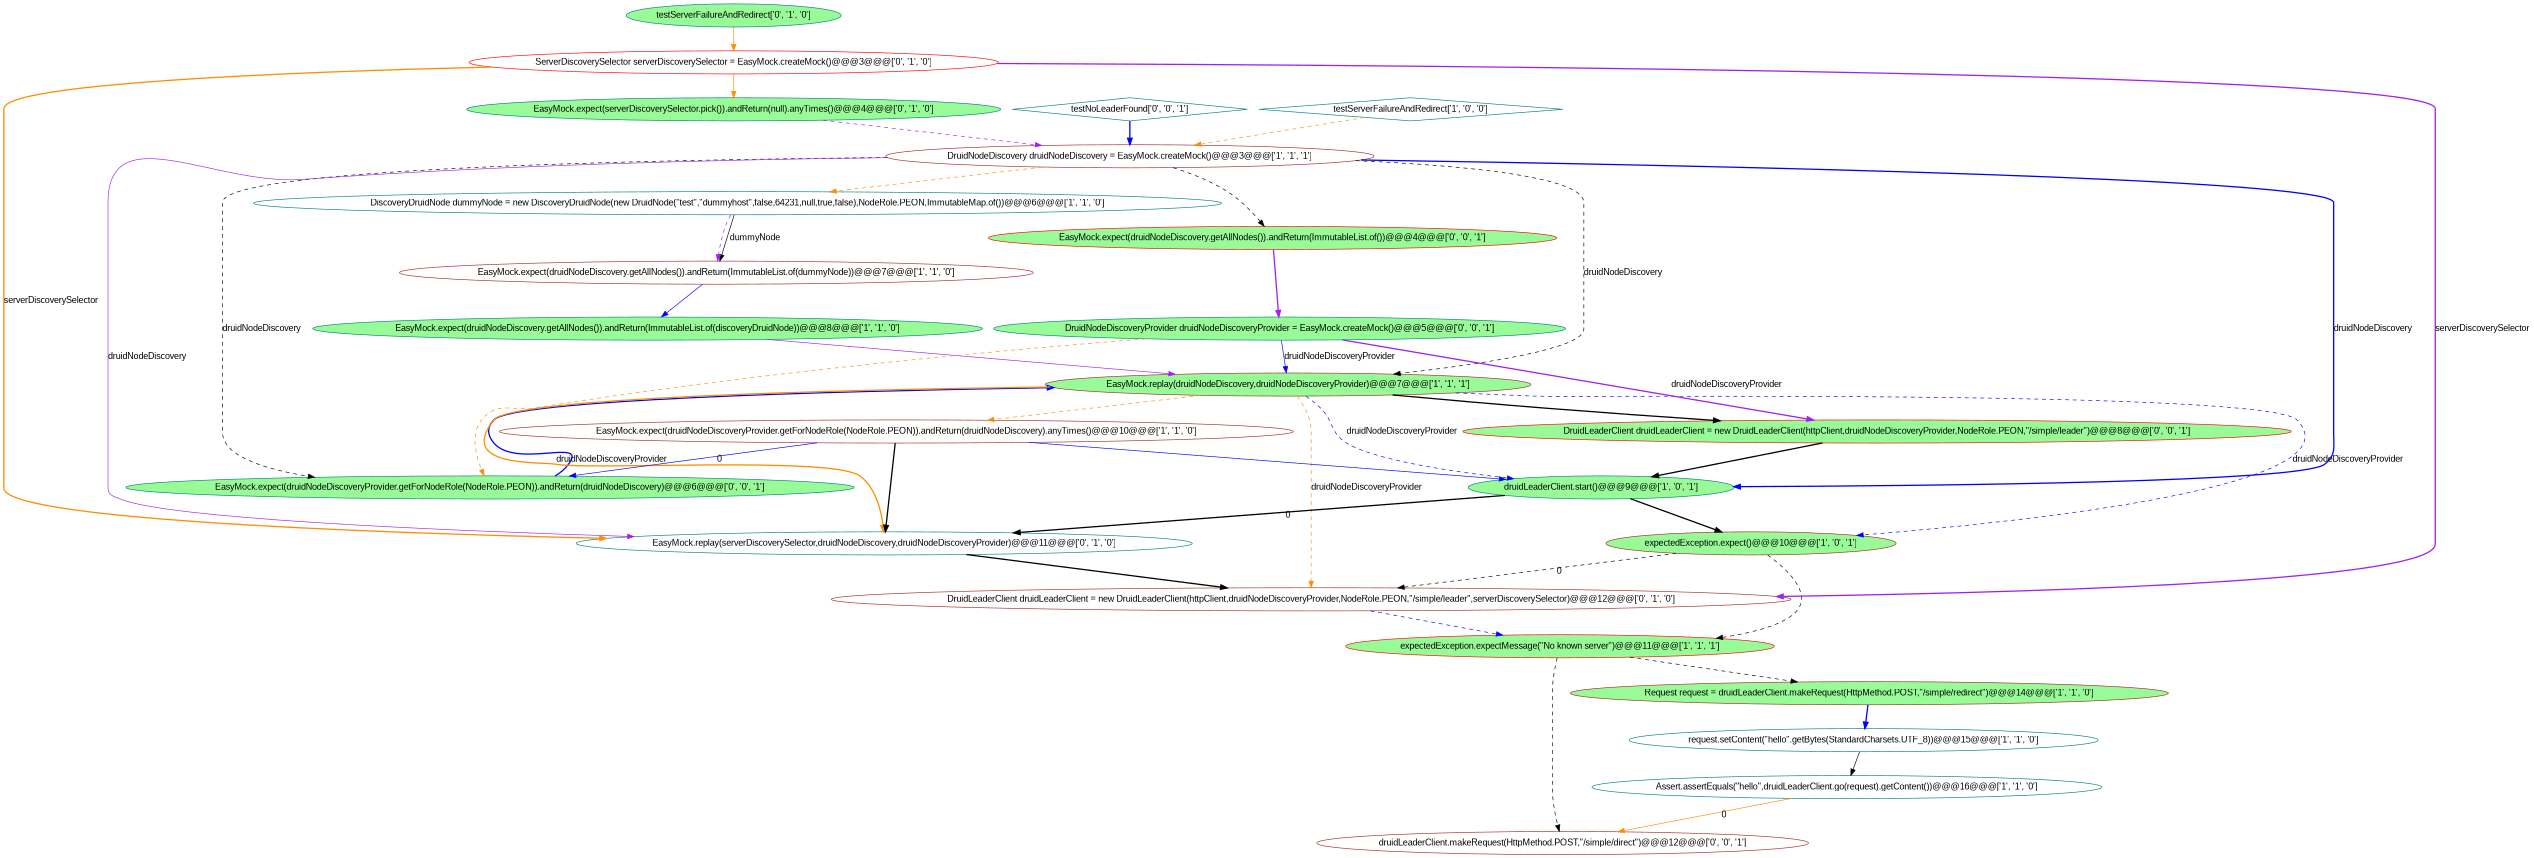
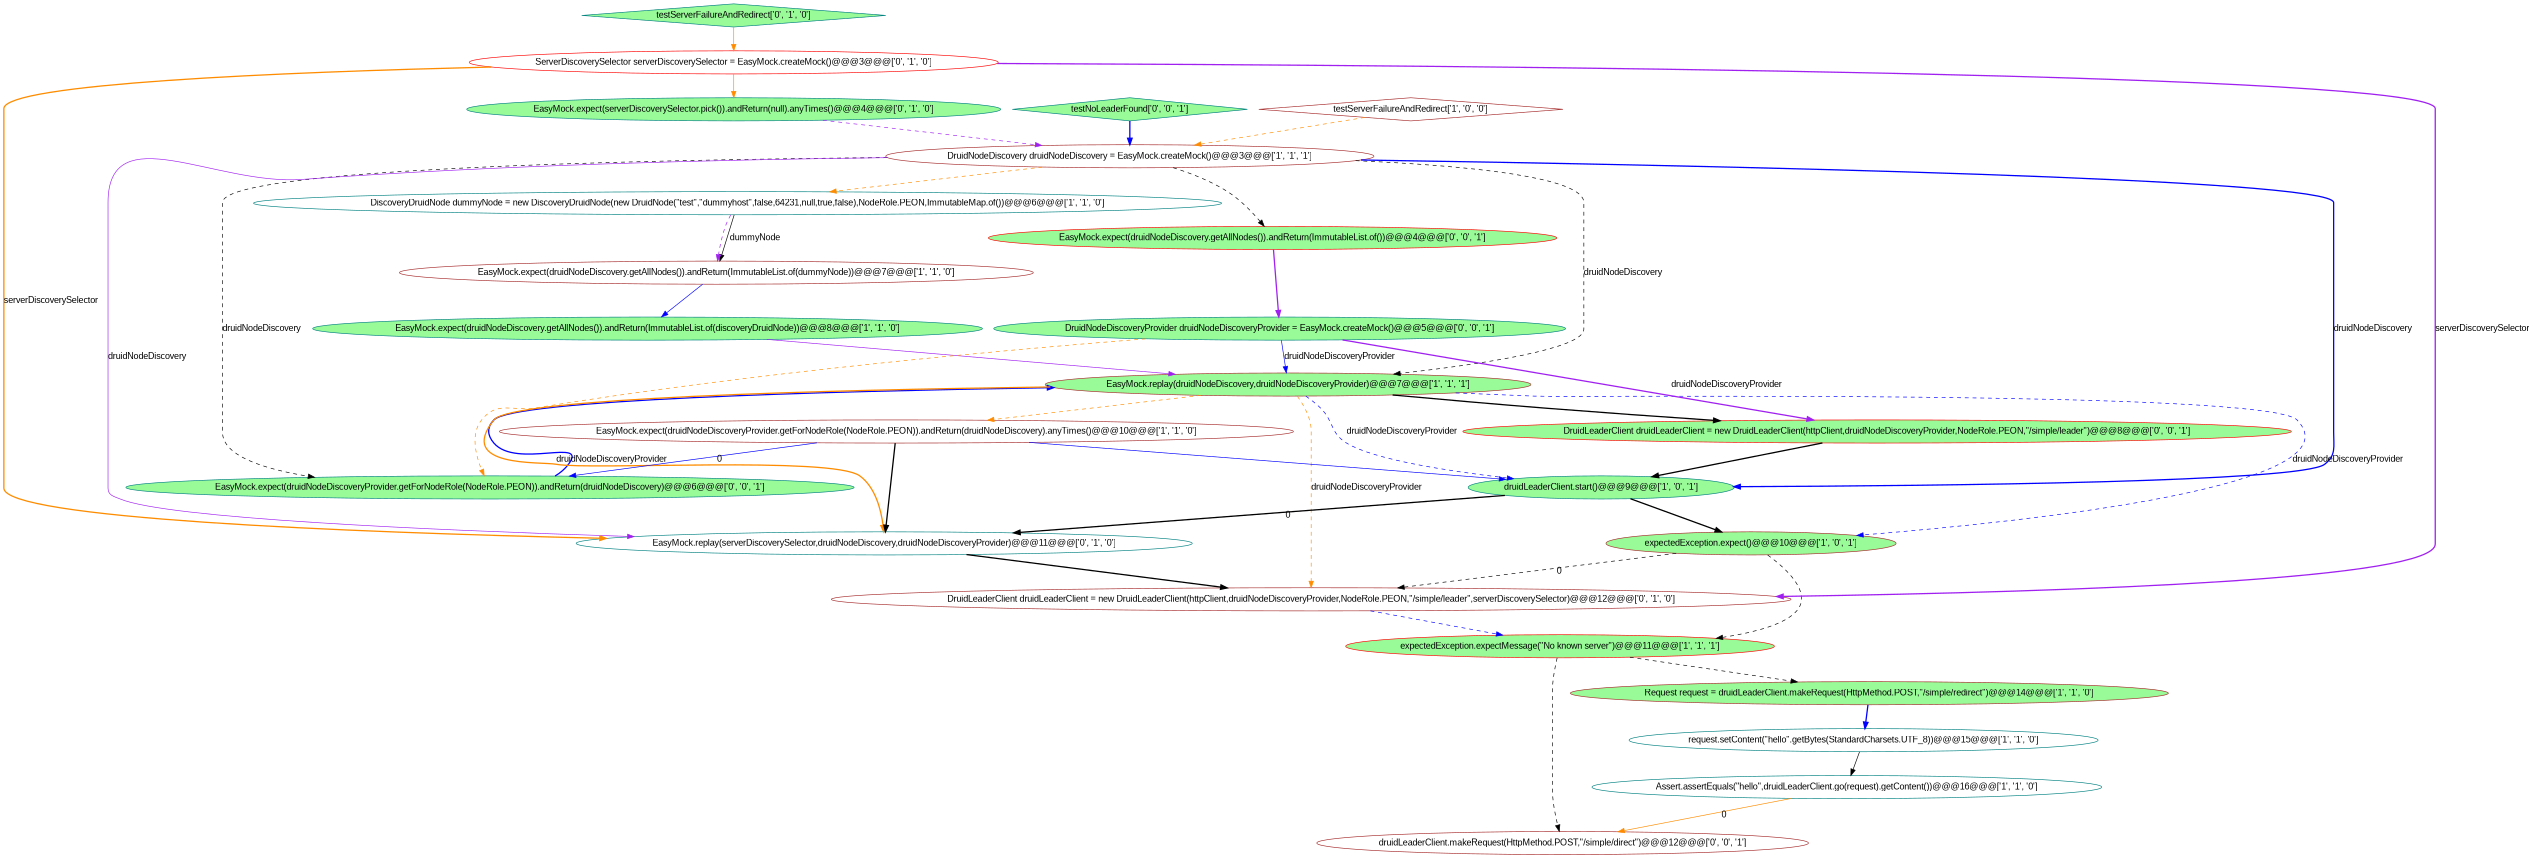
node "testServerFailureAndRedirect['0', '1', '0']": shape ellipse -> diamond
node "testNoLeaderFound['0', '0', '1']": fillcolor white -> palegreen
node "testServerFailureAndRedirect['1', '0', '0']": color teal -> brown
